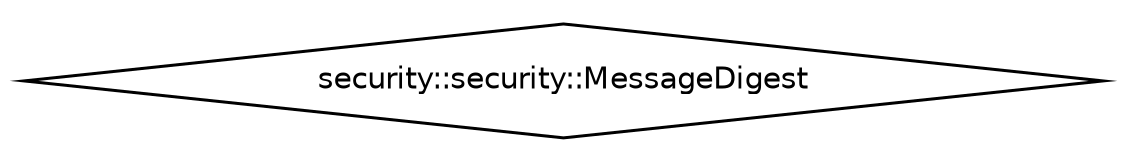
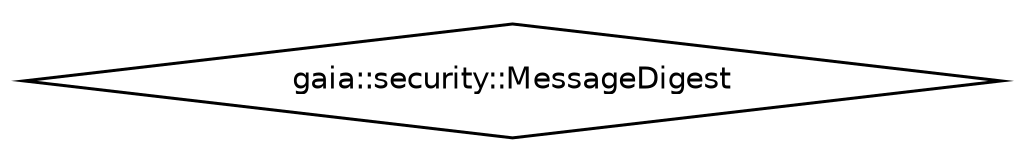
node "security::security::MessageDigest": label "security::security::MessageDigest" -> "gaia::security::MessageDigest"
